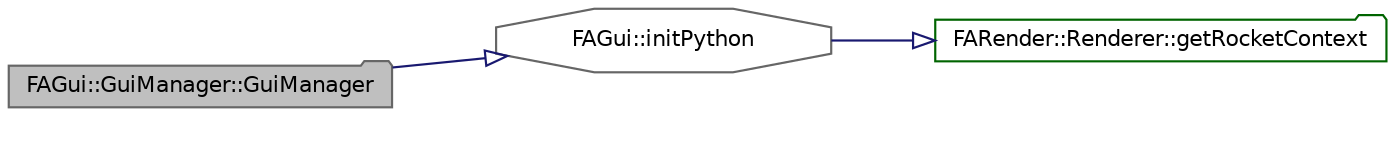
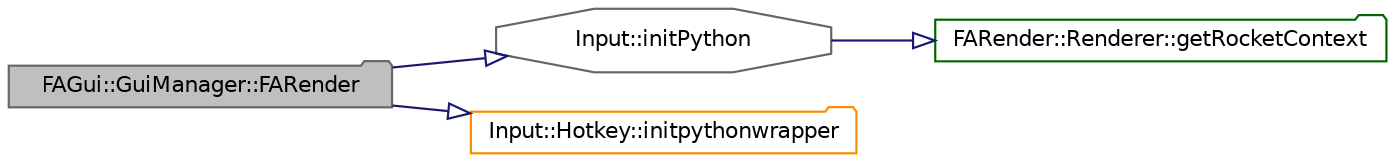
node "FAGui::initPython": label "FAGui::initPython" -> "Input::initPython"
node "FAGui::GuiManager::GuiManager": label "FAGui::GuiManager::GuiManager" -> "FAGui::GuiManager::FARender"
node "Input::Hotkey::initpythonwrapper": added
